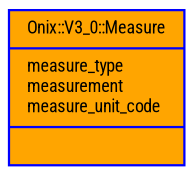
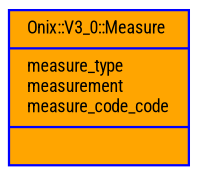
node "Onix::V3_0::Measure": text "measure_unit_code" -> "measure_code_code"
